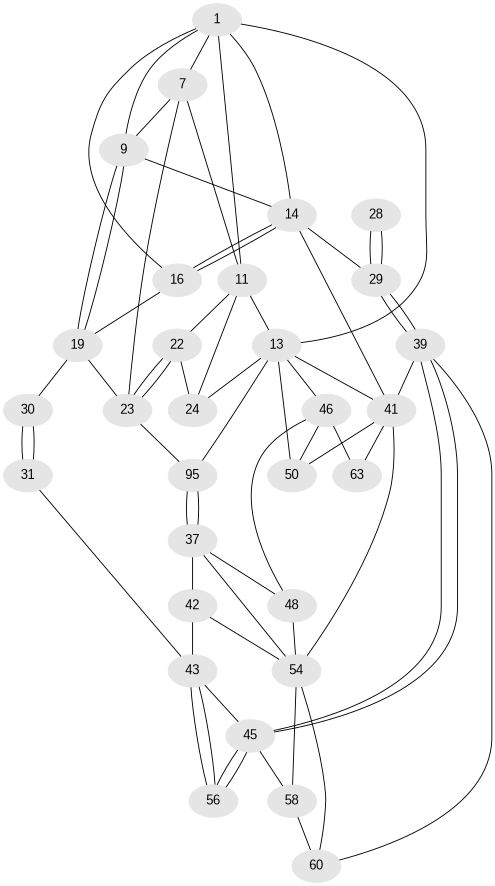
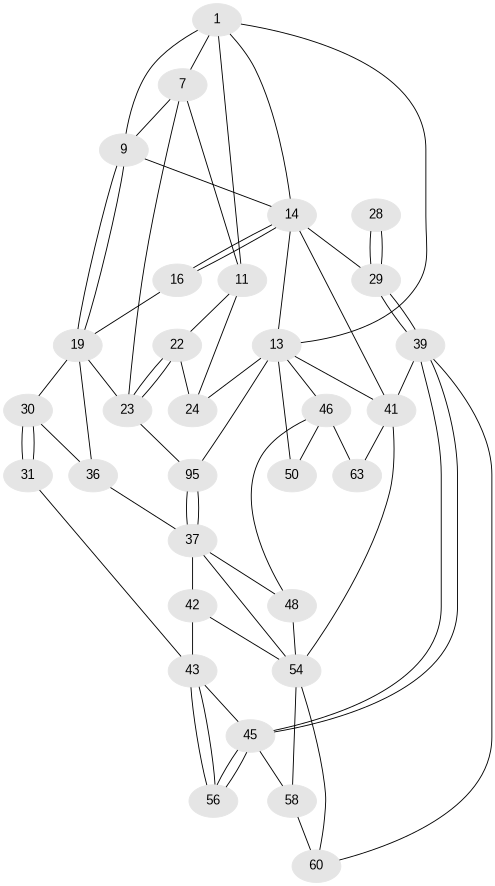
edge "1" -- "16": removed
edge "11" -- "13": now "14" -- "13"
edge "41" -- "50": removed
node "36": added
